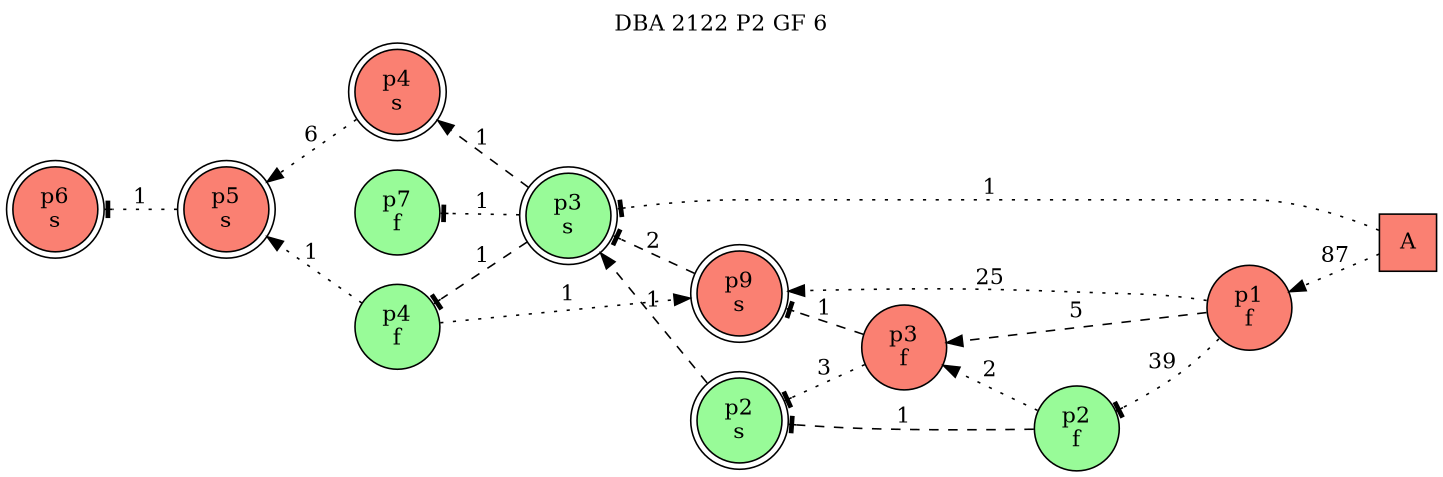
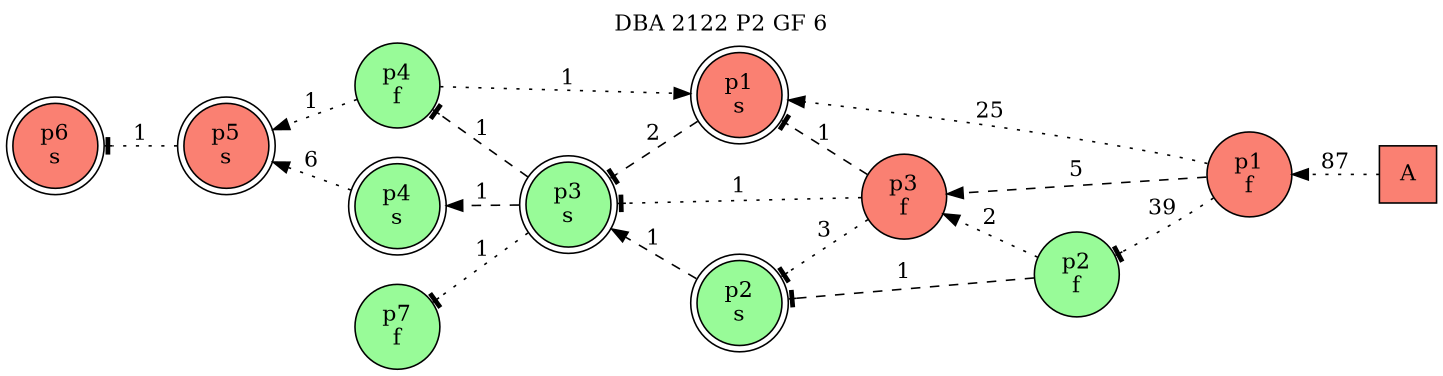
node "p4 s": fillcolor salmon -> palegreen
edge "A" -> "p3 s": now "p3 f" -> "p3 s"
node "p9 s": label "p9 s" -> "p1 s"
